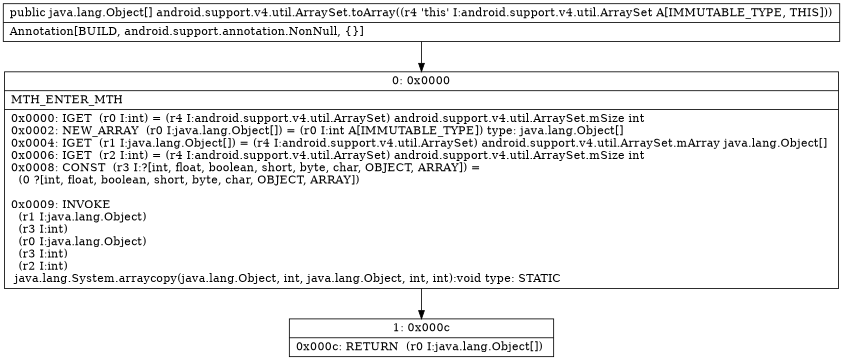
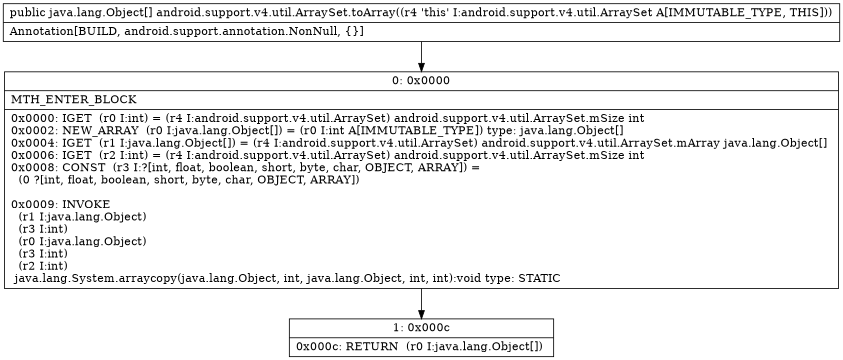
node "0: 0x0000": text "MTH_ENTER_MTH" -> "MTH_ENTER_BLOCK"
